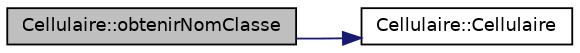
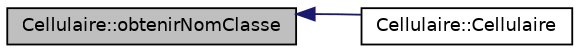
edge "Cellulaire::obtenirNomClasse" -> "Cellulaire::Cellulaire": reversed
